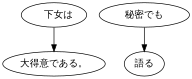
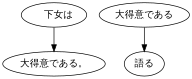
node "秘密でも": label "秘密でも" -> "大得意である"
